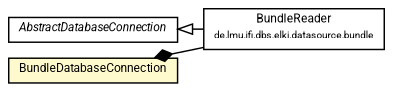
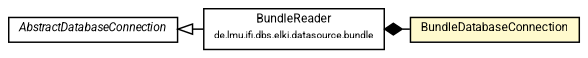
edge "BundleReader" -> "BundleDatabaseConnection": reversed
